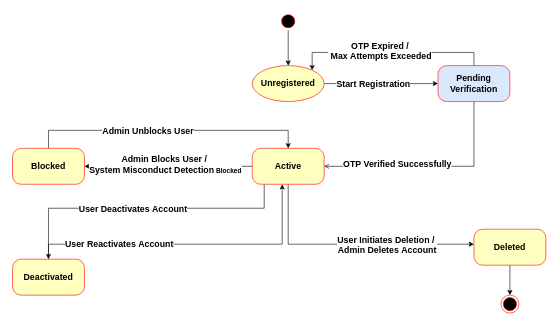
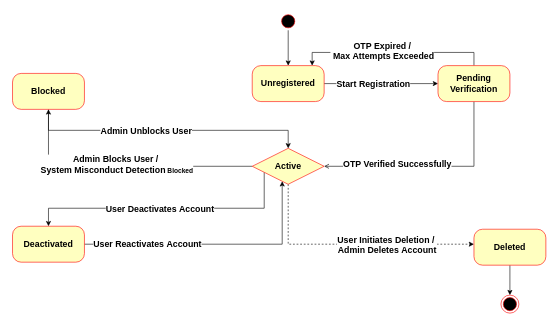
node "Unregistered": shape ellipse -> rounded rectangle
node "Pending Verification": fillcolor #dae8fc -> #ffffc0
node "Blocked": moved (48, 167) -> (48, 92)
node "Active": shape rounded rectangle -> diamond
edge "Active" -> "Deleted": style solid -> dashed
node "Deactivated": moved (48, 278) -> (48, 245)
